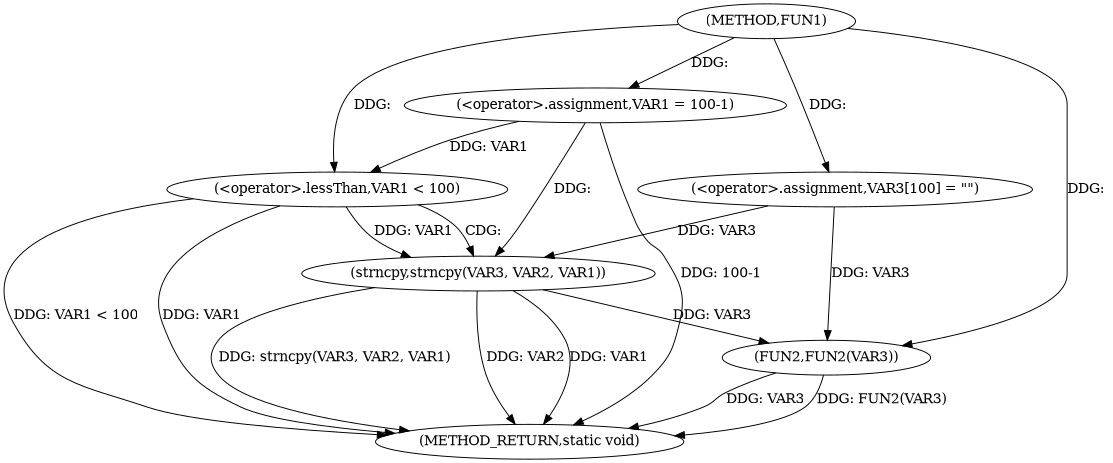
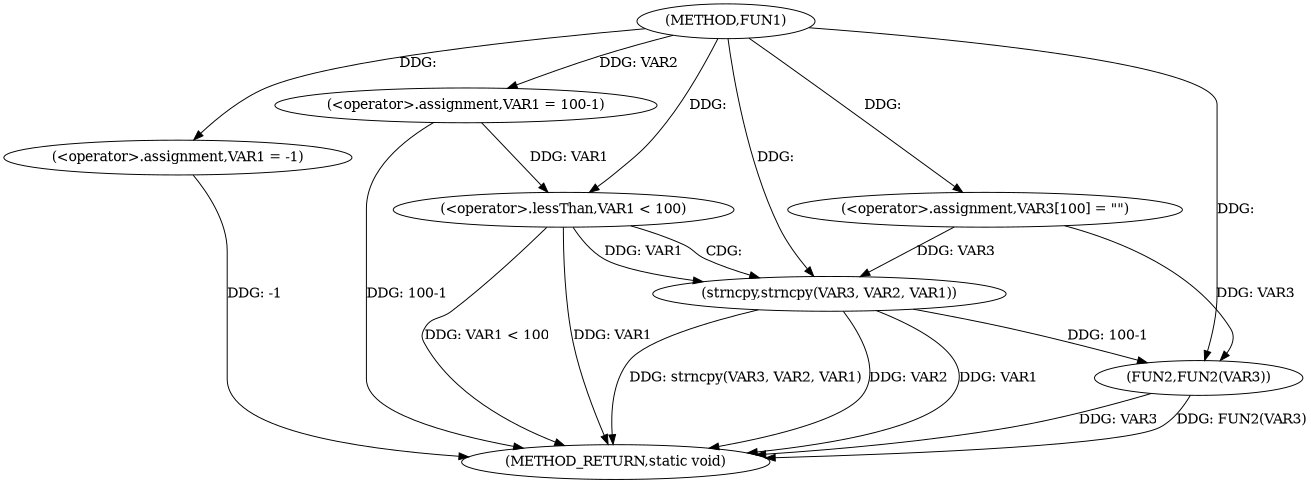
edge "(METHOD,FUN1)" -> "(<operator>.assignment,VAR1 = 100-1)": label "DDG: " -> "DDG: VAR2"
node "(<operator>.assignment,VAR1 = -1)": added
edge "(<operator>.assignment,VAR1 = 100-1)" -> "(strncpy,strncpy(VAR3, VAR2, VAR1))": now "(METHOD,FUN1)" -> "(strncpy,strncpy(VAR3, VAR2, VAR1))"
edge "(strncpy,strncpy(VAR3, VAR2, VAR1))" -> "(FUN2,FUN2(VAR3))": label "DDG: VAR3" -> "DDG: 100-1"
